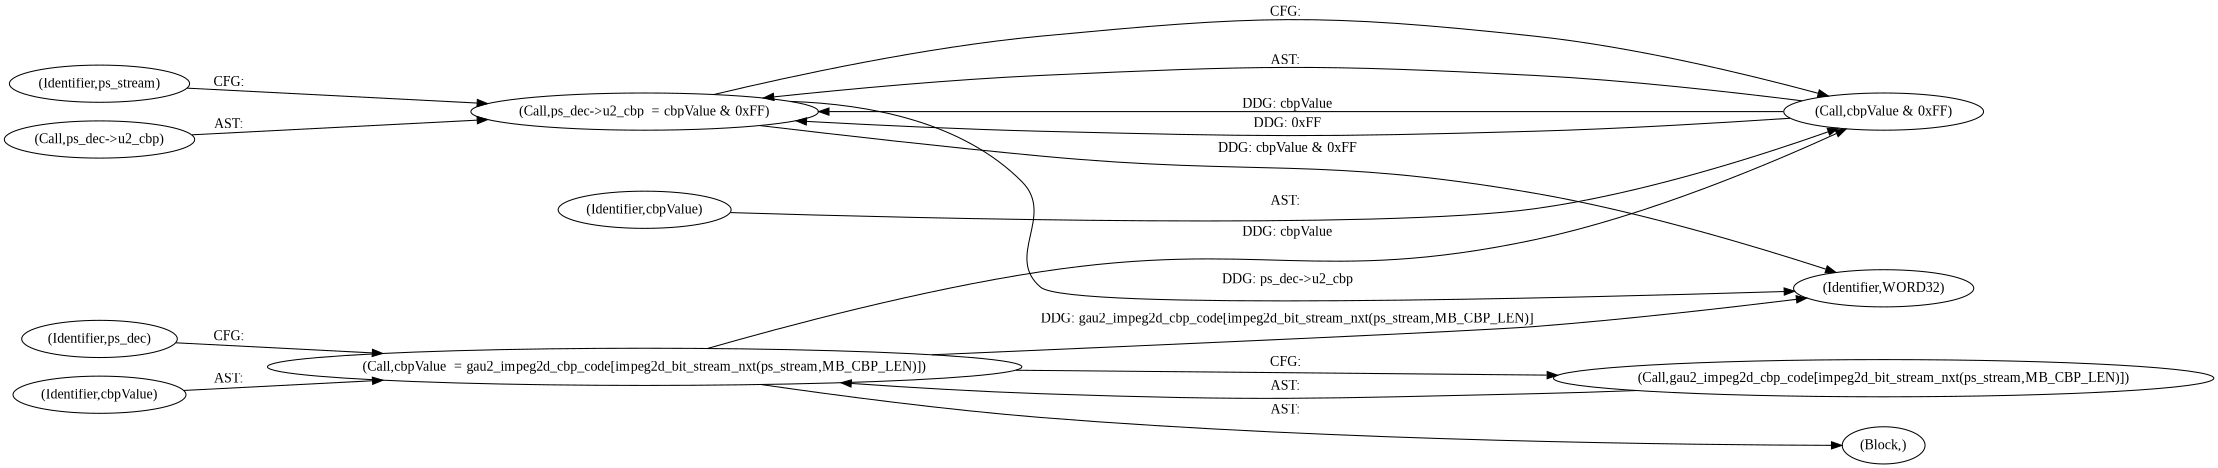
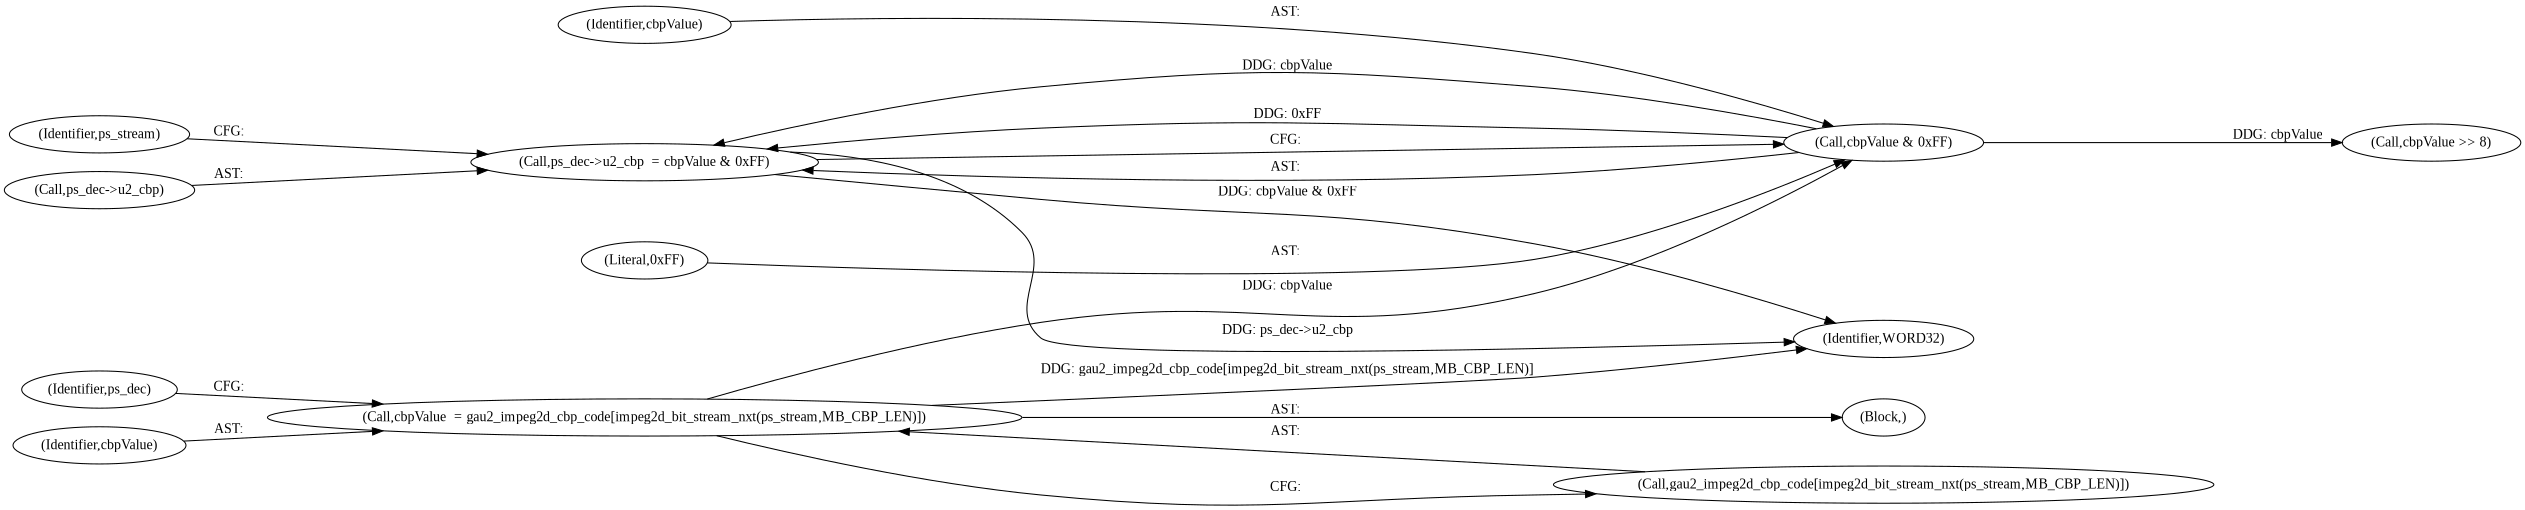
node "(Call,cbpValue >> 8)": added
node "(Literal,0xFF)": added
